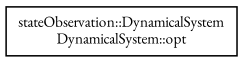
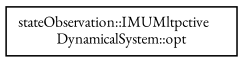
node "stateObservation::DynamicalSystem DynamicalSystem::opt": label "stateObservation::DynamicalSystem DynamicalSystem::opt" -> "stateObservation::IMUMltpctive DynamicalSystem::opt"
